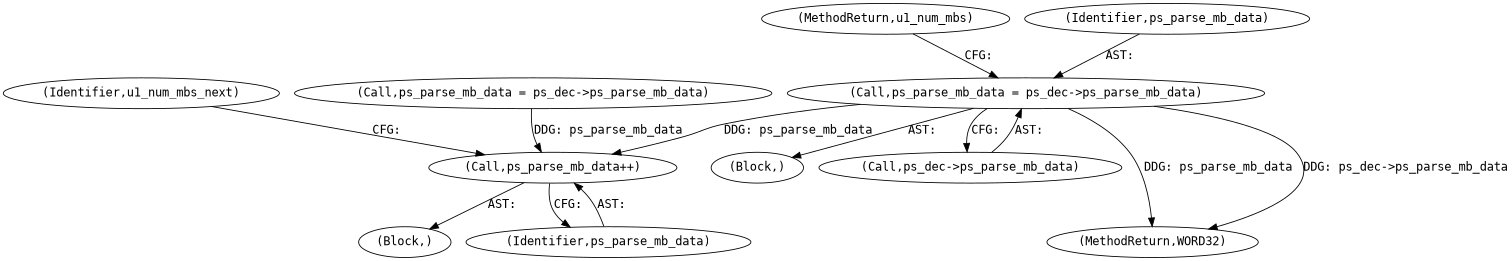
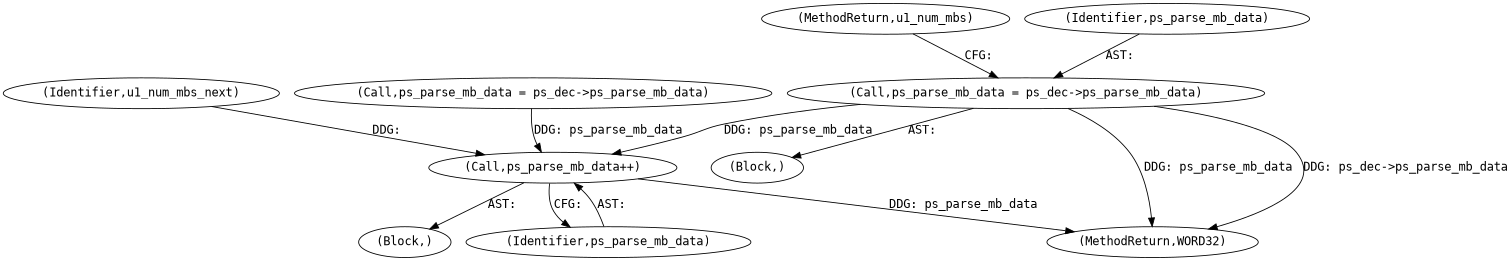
edge "(Identifier,u1_num_mbs_next)" -> "(Call,ps_parse_mb_data++)": label "CFG: " -> "DDG: "
node "(Call,ps_dec->ps_parse_mb_data)": removed
edge "(Call,ps_parse_mb_data++)" -> "(MethodReturn,WORD32)": added, label "DDG: ps_parse_mb_data"
